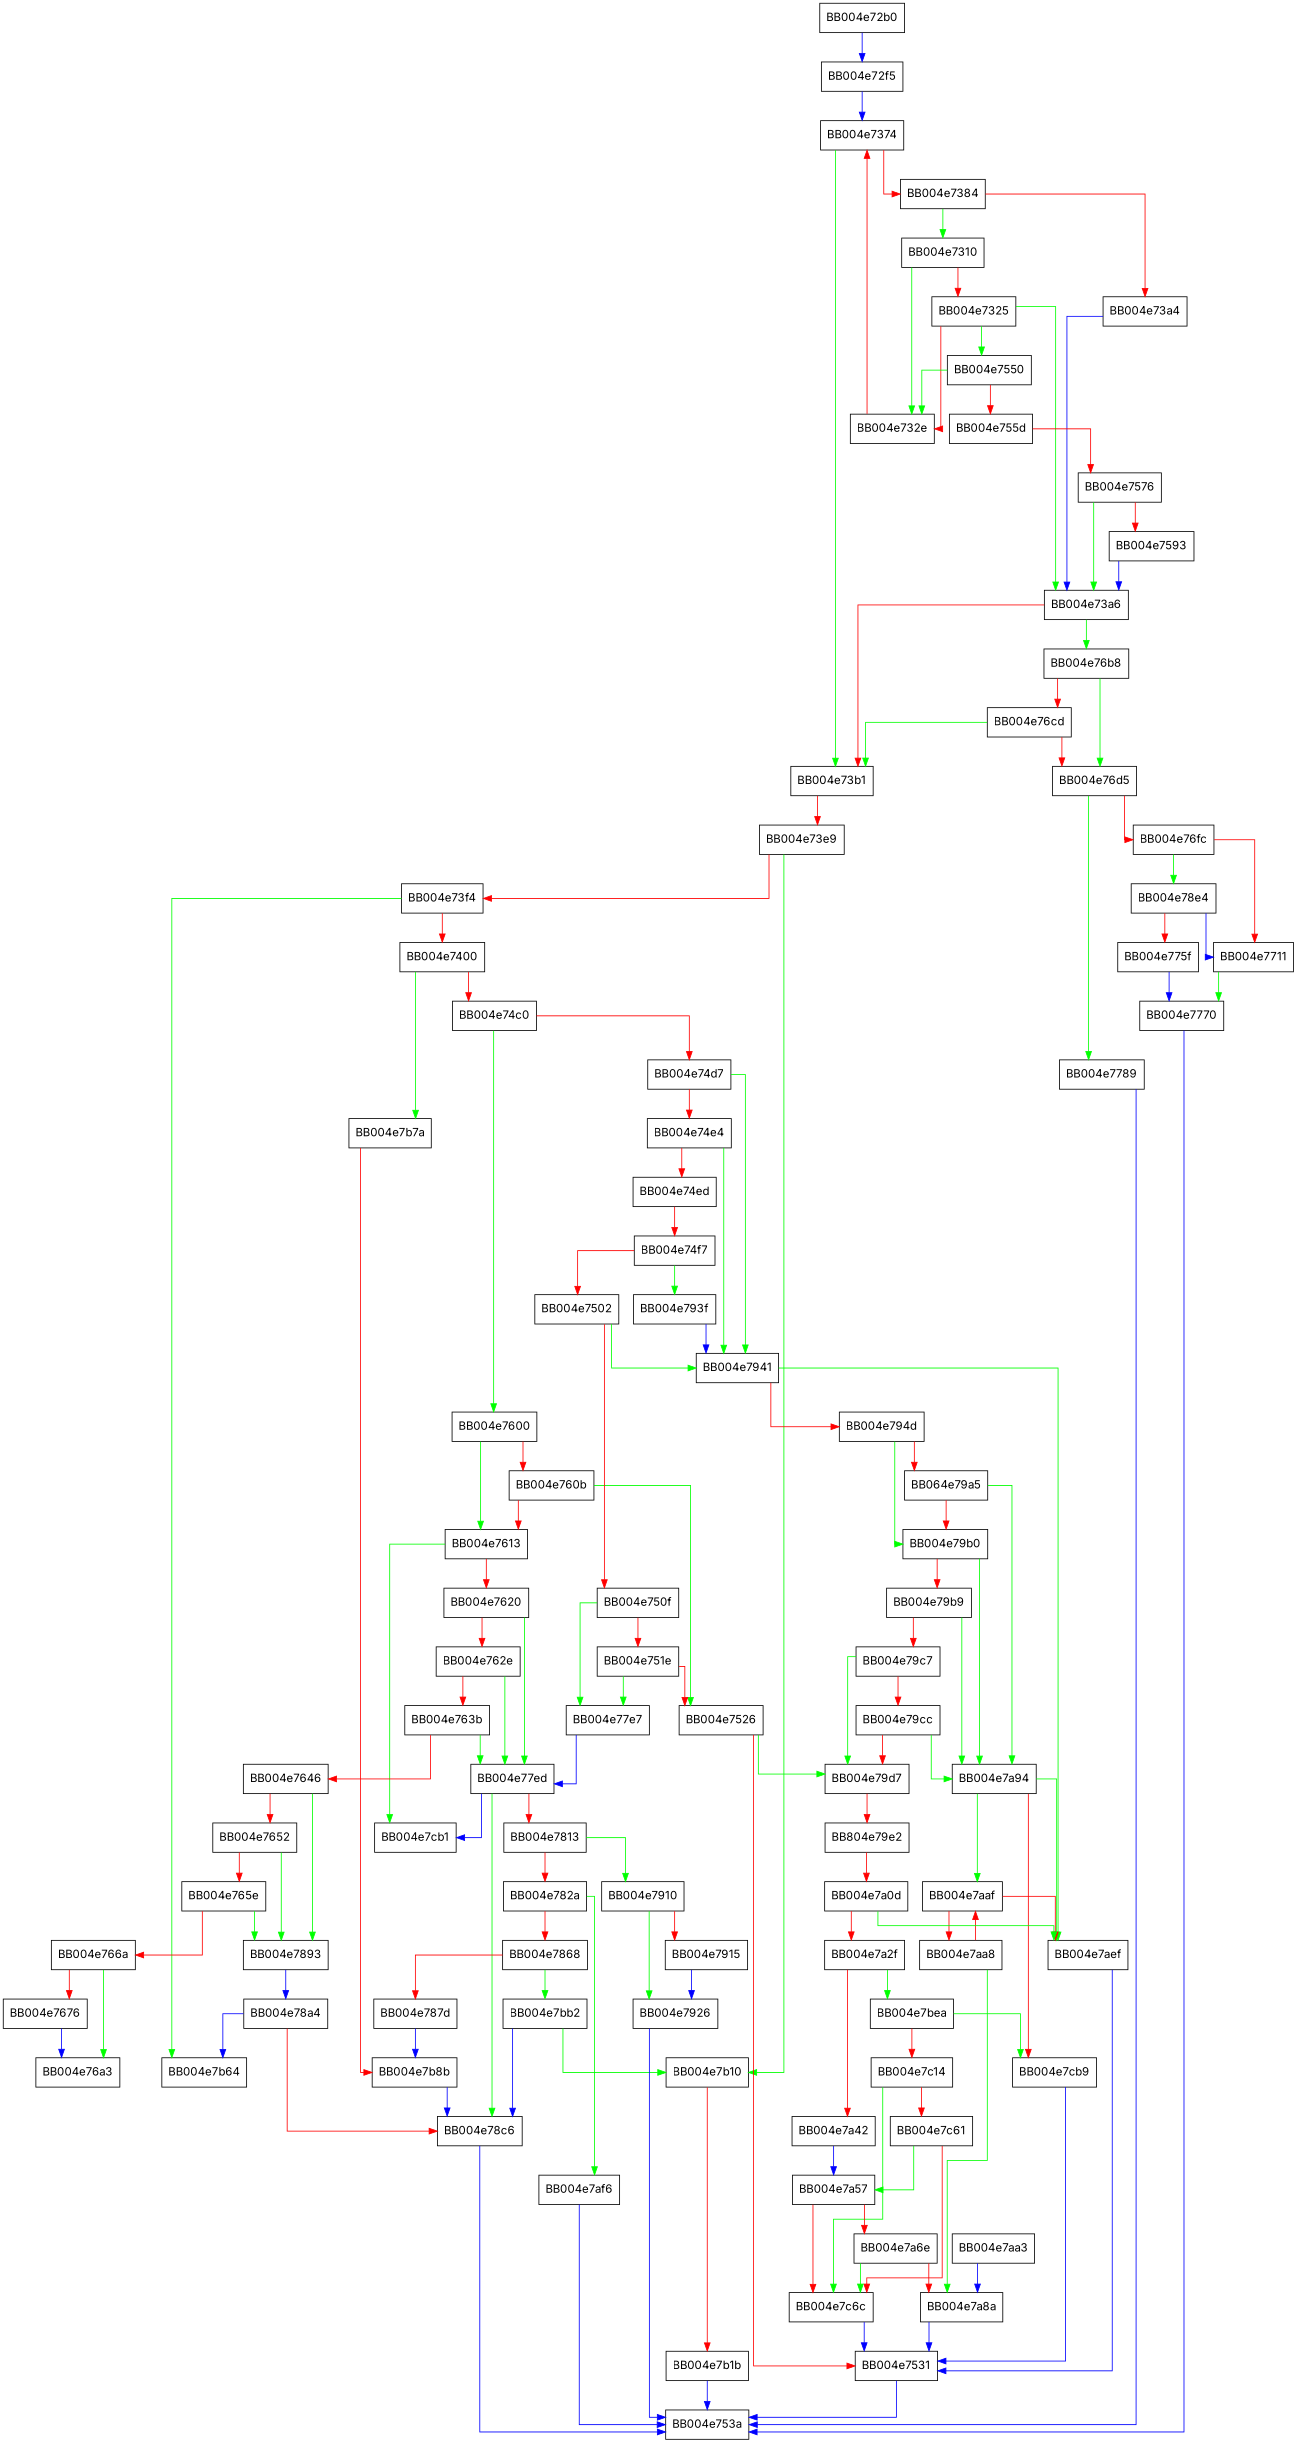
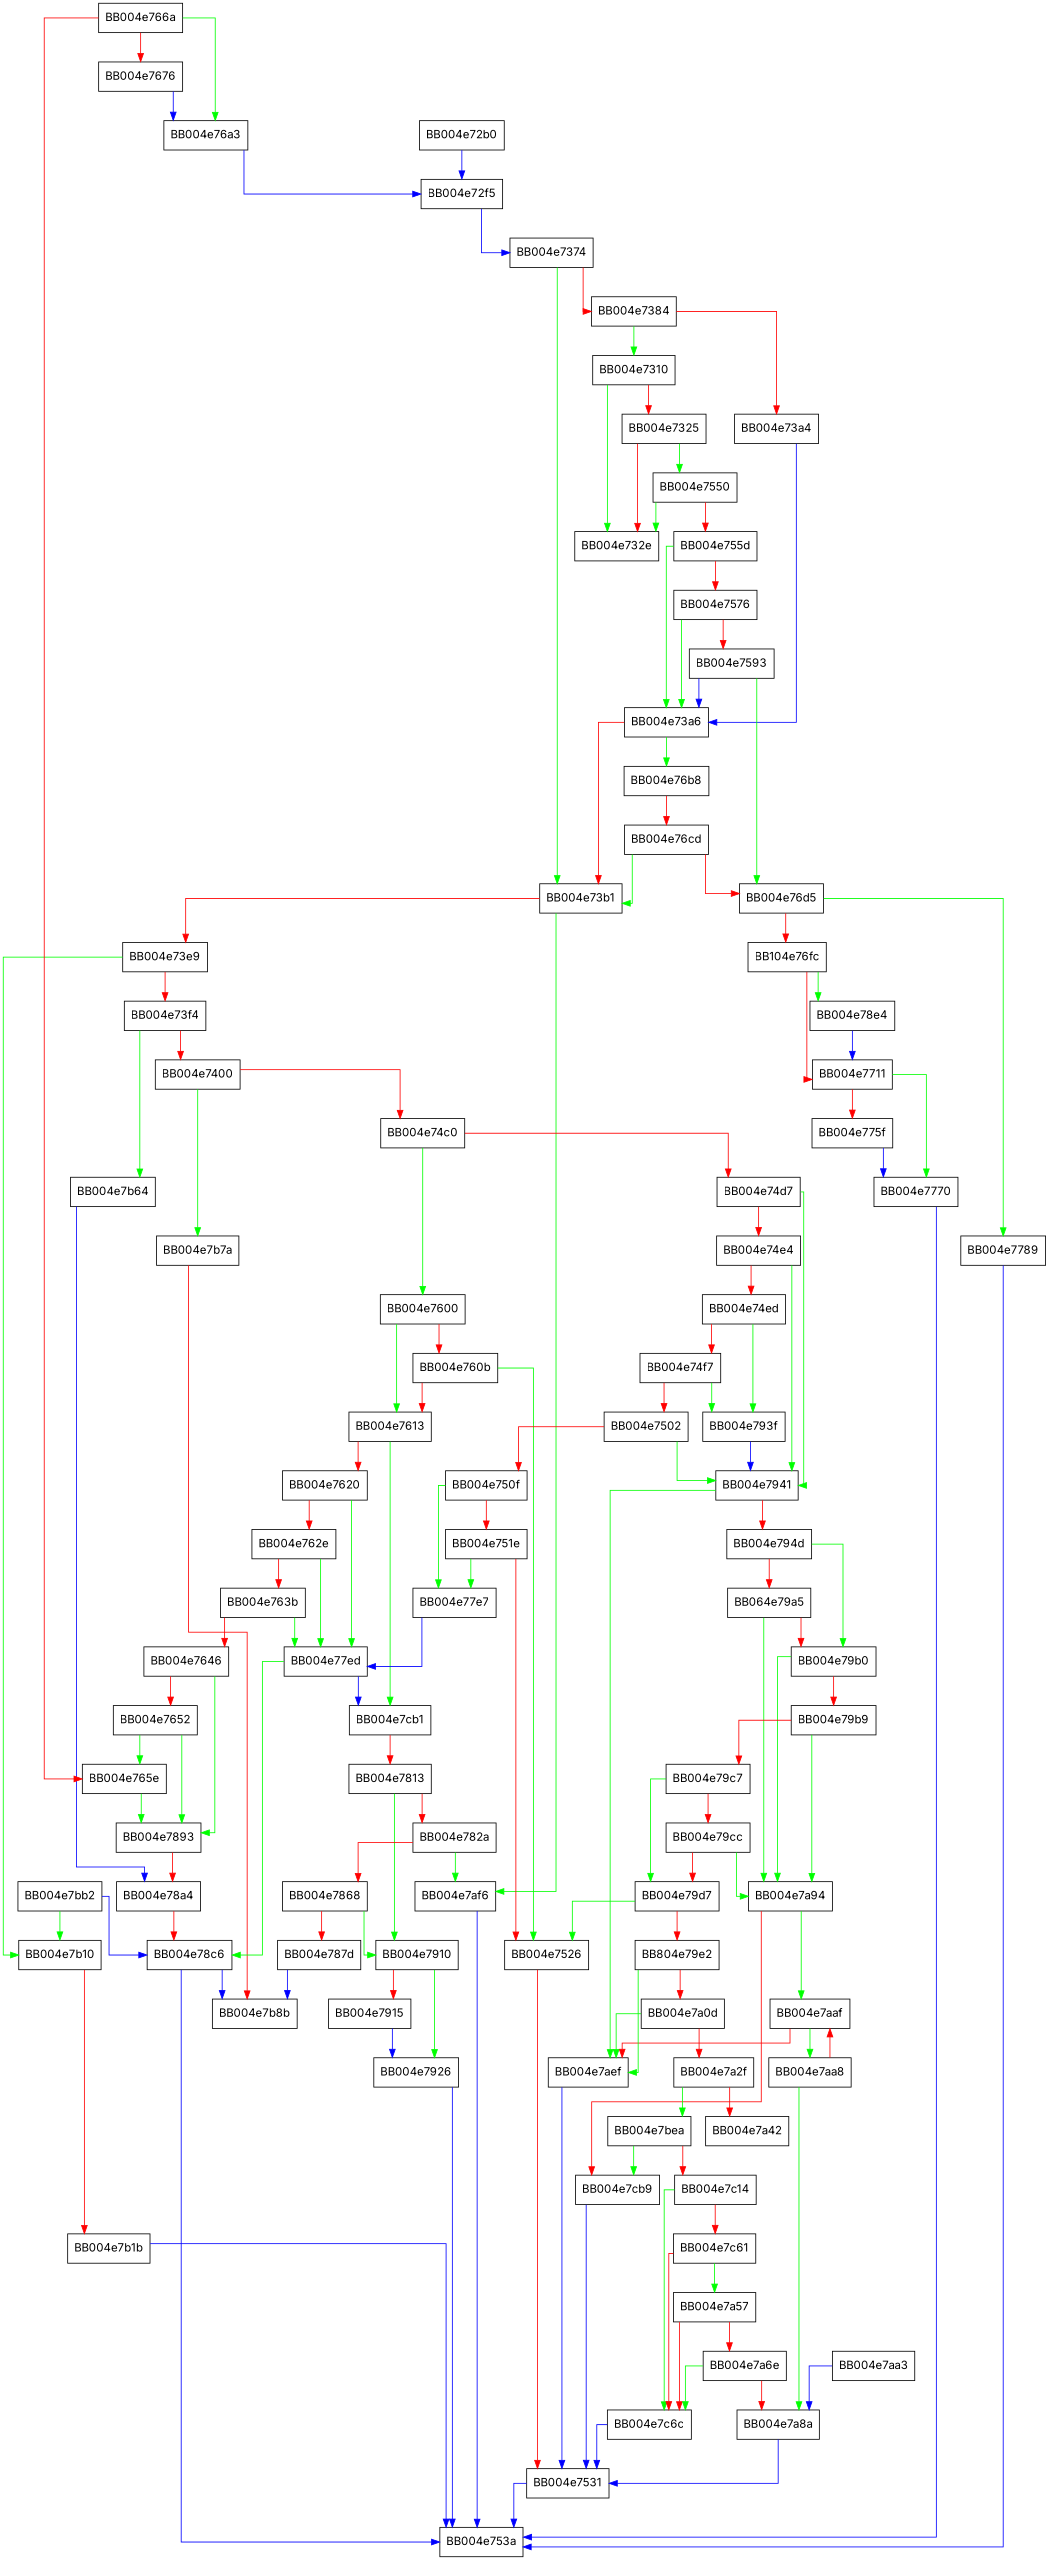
edge "BB004e76a3" -> "BB004e72f5": added
edge "BB004e732e" -> "BB004e7374": removed
edge "BB004e7325" -> "BB004e73a6": now "BB004e755d" -> "BB004e73a6"
edge "BB004e76b8" -> "BB004e76d5": now "BB004e7593" -> "BB004e76d5"
node "BB004e76fc": label "BB004e76fc" -> "BB104e76fc"
edge "BB004e78e4" -> "BB004e775f": now "BB004e7711" -> "BB004e775f"
edge "BB004e74ed" -> "BB004e793f": added
edge "BB004e73b1" -> "BB004e7af6": added
edge "BB004e7526" -> "BB004e79d7": reversed
edge "BB004e77ed" -> "BB004e7813": now "BB004e7cb1" -> "BB004e7813"
edge "BB004e7a94" -> "BB004e7aef": now "BB804e79e2" -> "BB004e7aef"
edge "BB004e7652" -> "BB004e765e": color red -> green
edge "BB004e7aaf" -> "BB004e7aa8": color red -> green
edge "BB004e765e" -> "BB004e766a": reversed
edge "BB004e7893" -> "BB004e78a4": color blue -> red
edge "BB004e7868" -> "BB004e7bb2": now "BB004e7868" -> "BB004e7910"
edge "BB004e78a4" -> "BB004e7b64": reversed
edge "BB004e7b8b" -> "BB004e78c6": reversed
edge "BB004e7a42" -> "BB004e7a57": removed
